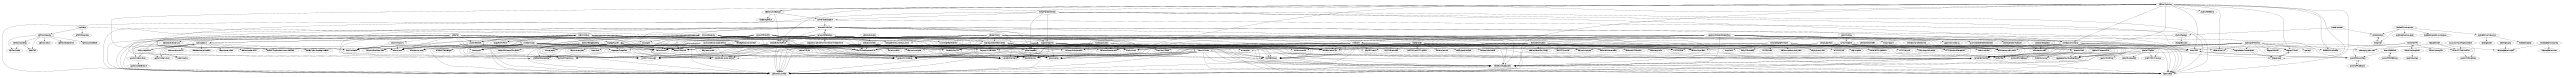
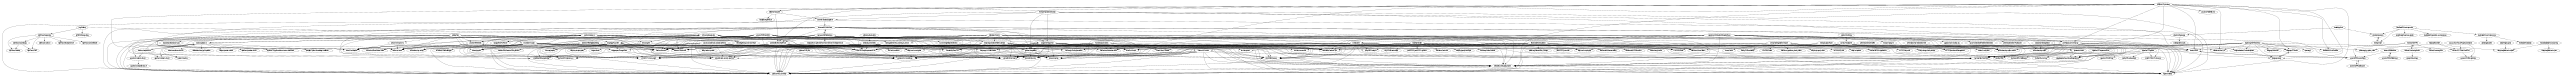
node "MQZHot/CustomKeyboard": label "MQZHot/CustomKeyboard" -> "MQZHot/DaisyNet"
node "imdada/overwatch": label "imdada/overwatch" -> "imdada/python"
node "github/DWR": label "github/DWR" -> "lightTrace/DWR"
